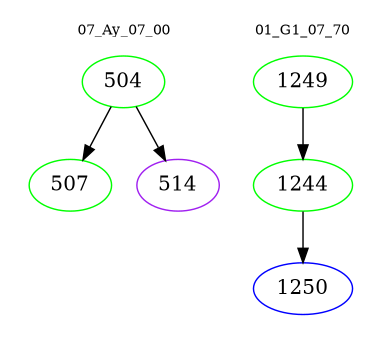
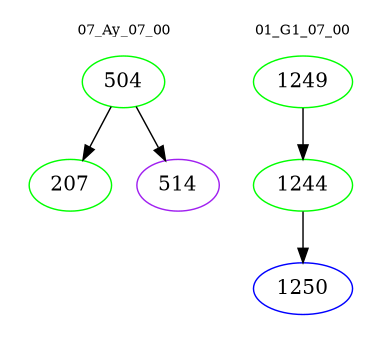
cluster "01_G1_07_70": label "01_G1_07_70" -> "01_G1_07_00"
node "507": label "507" -> "207"
